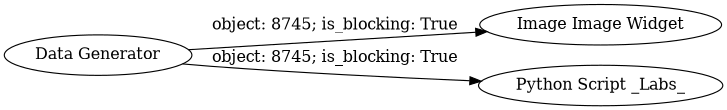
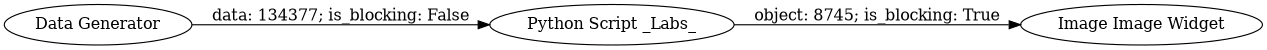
edge "Data Generator" -> "Image Image Widget": now "Python Script _Labs_" -> "Image Image Widget"
edge "Data Generator" -> "Python Script _Labs_": label "object: 8745; is_blocking: True" -> "data: 134377; is_blocking: False"
